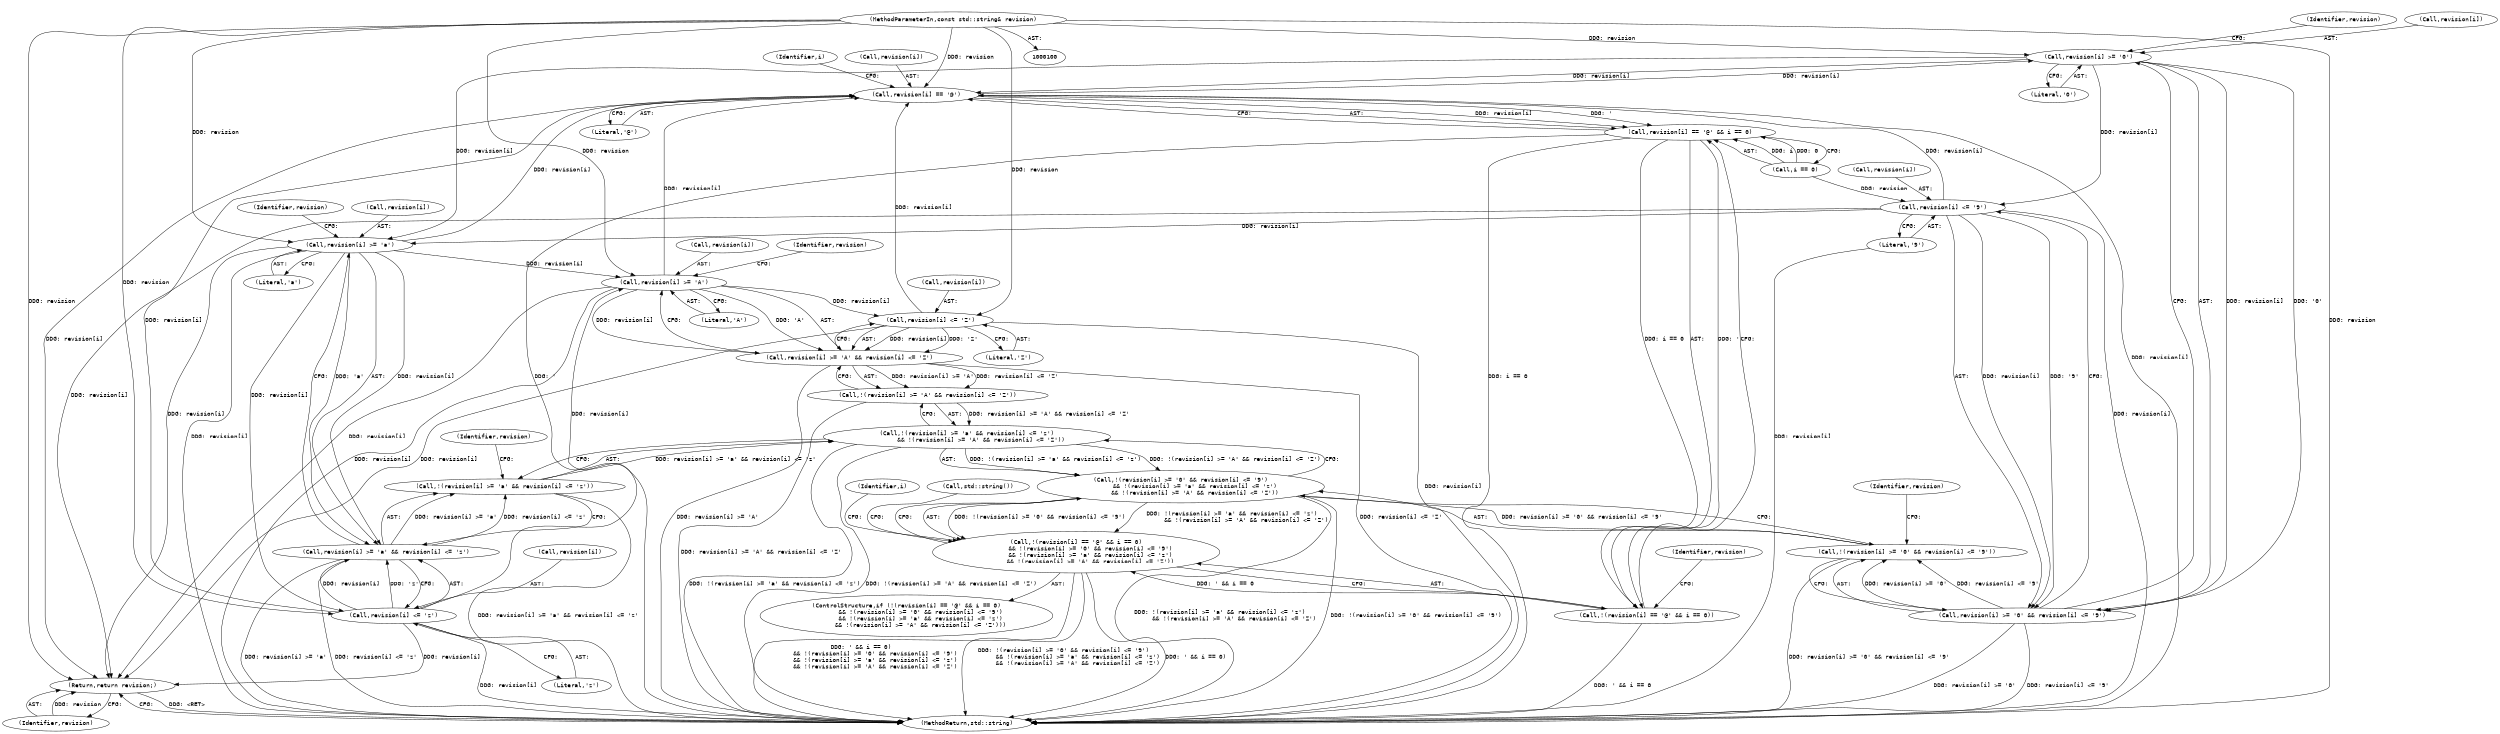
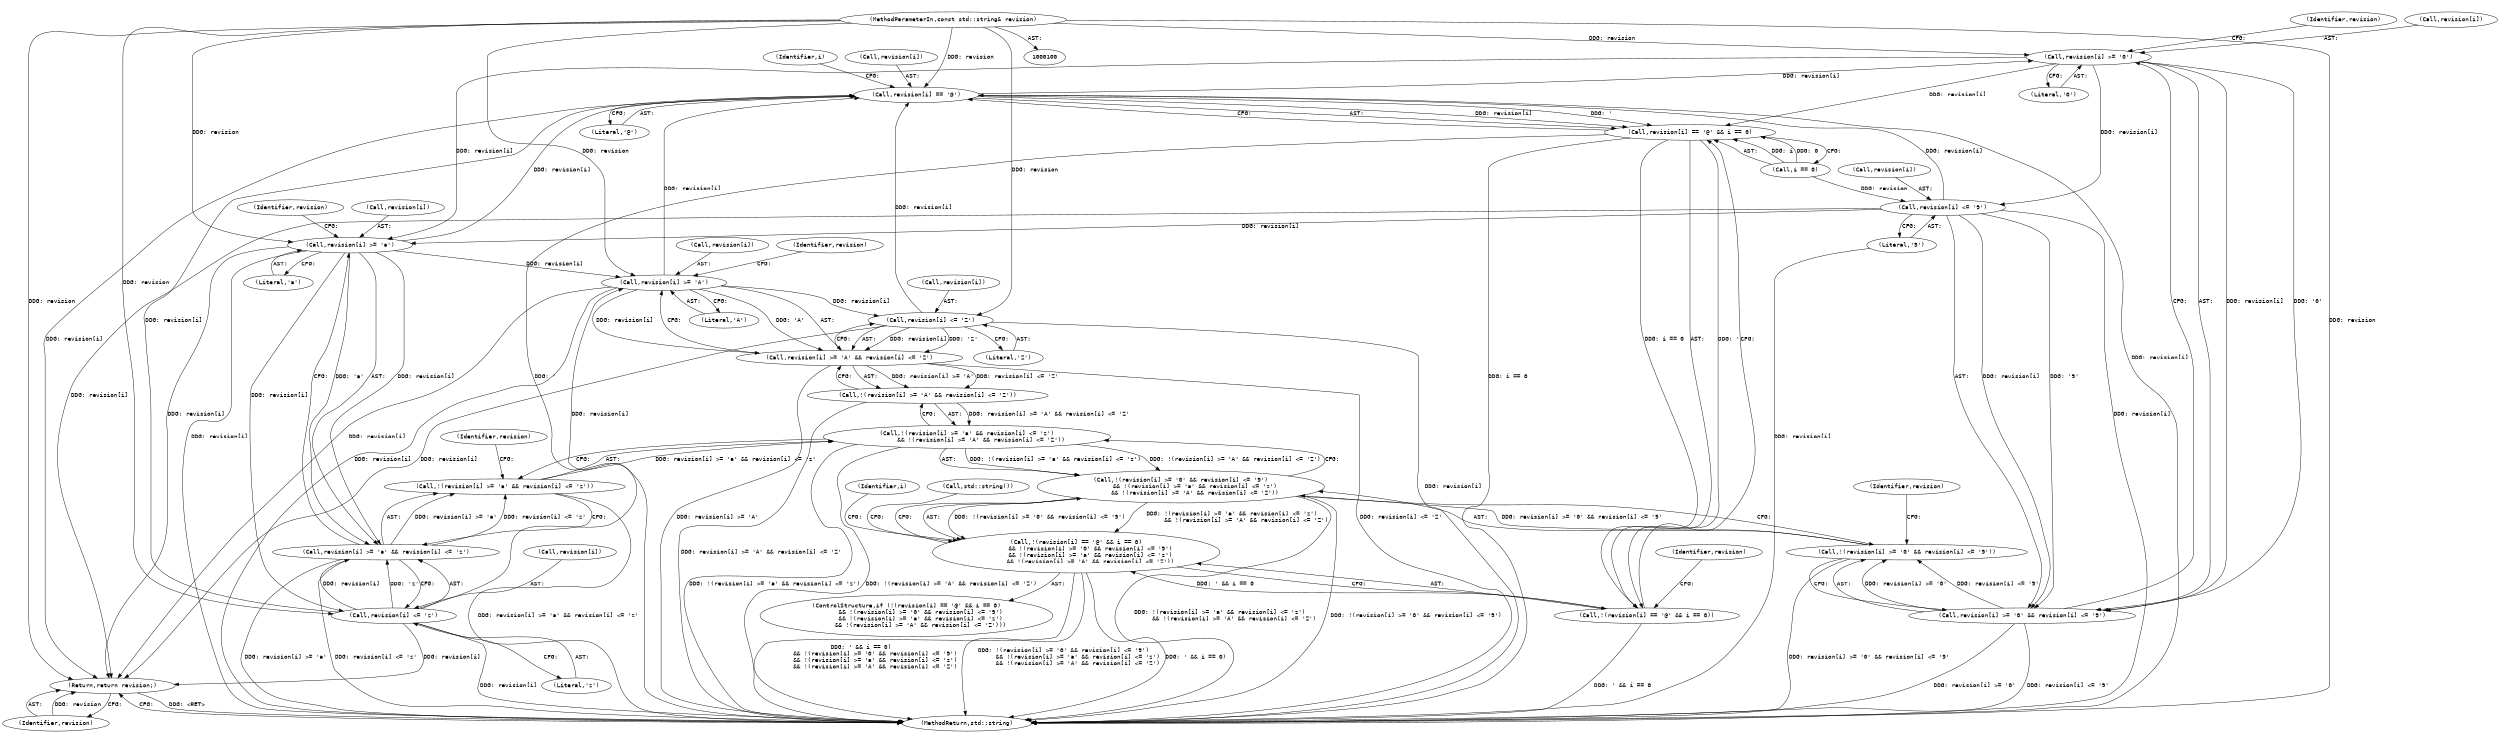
edge "(Call,revision[i] >= '0')" -> "(Call,revision[i] == '@')": now "(Call,revision[i] >= '0')" -> "(Call,revision[i] == '@' && i == 0)"
edge "(Call,revision[i] >= '0' && revision[i] <= '9')" -> "(Call,revision[i] <= '9')": removed, label "CFG:"
